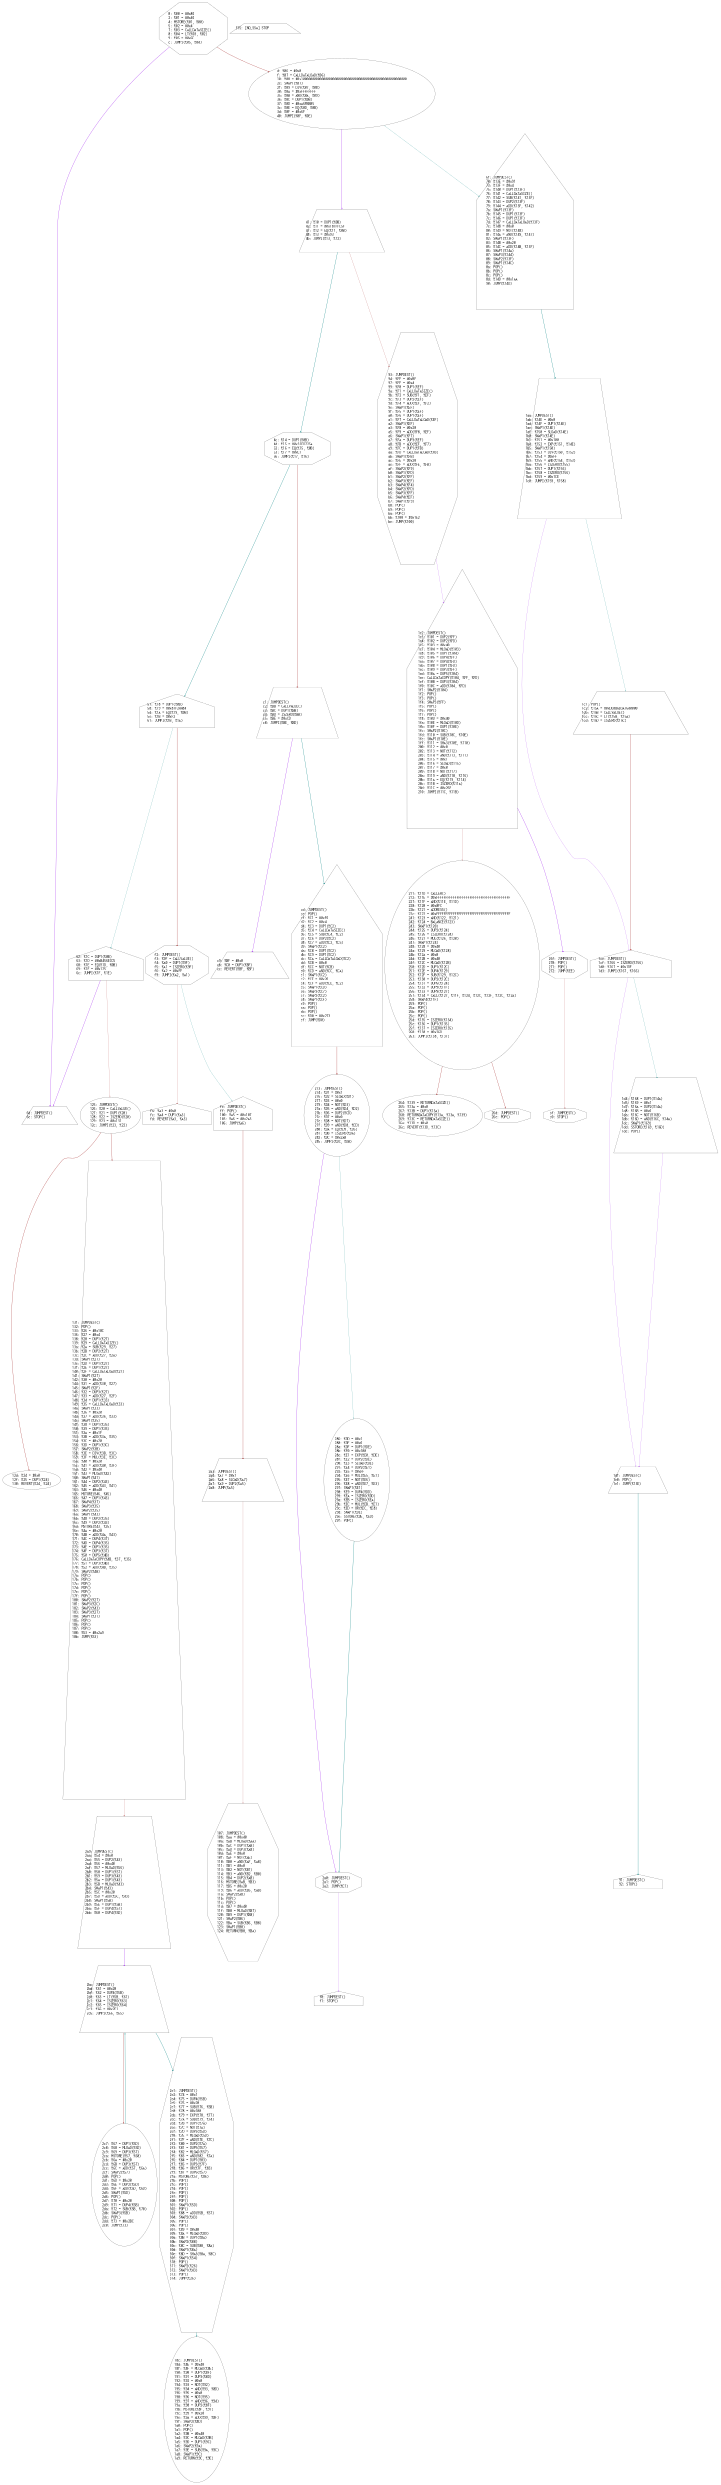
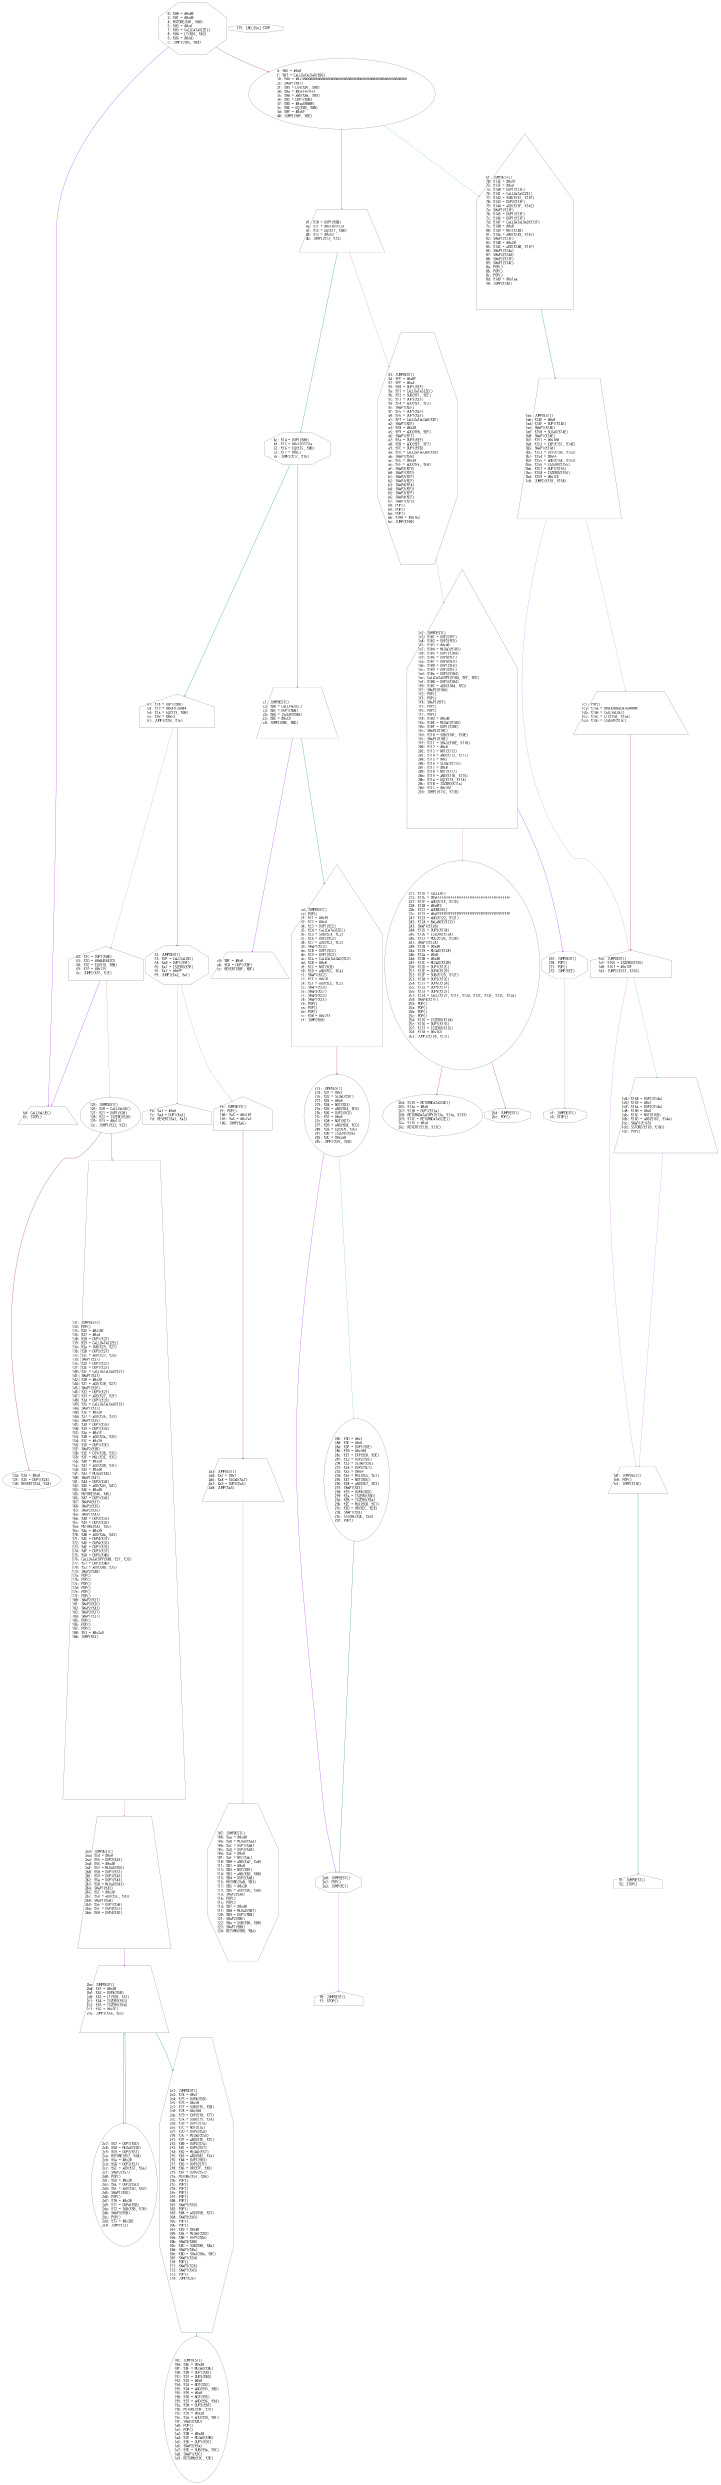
node "315: [NO_SSA] STOP": shape trapezium -> octagon
node "6d: JUMPDEST() 6e: STOP()": label "6d: JUMPDEST() 6e: STOP()" -> "6d: CALLVALUE() 6e: STOP()"
edge "1df: JUMPDEST() 1e0: POP() 1e1: JUMP(%13E)" -> "91: JUMPDEST() 92: STOP()": arrowhead tee -> onormal
